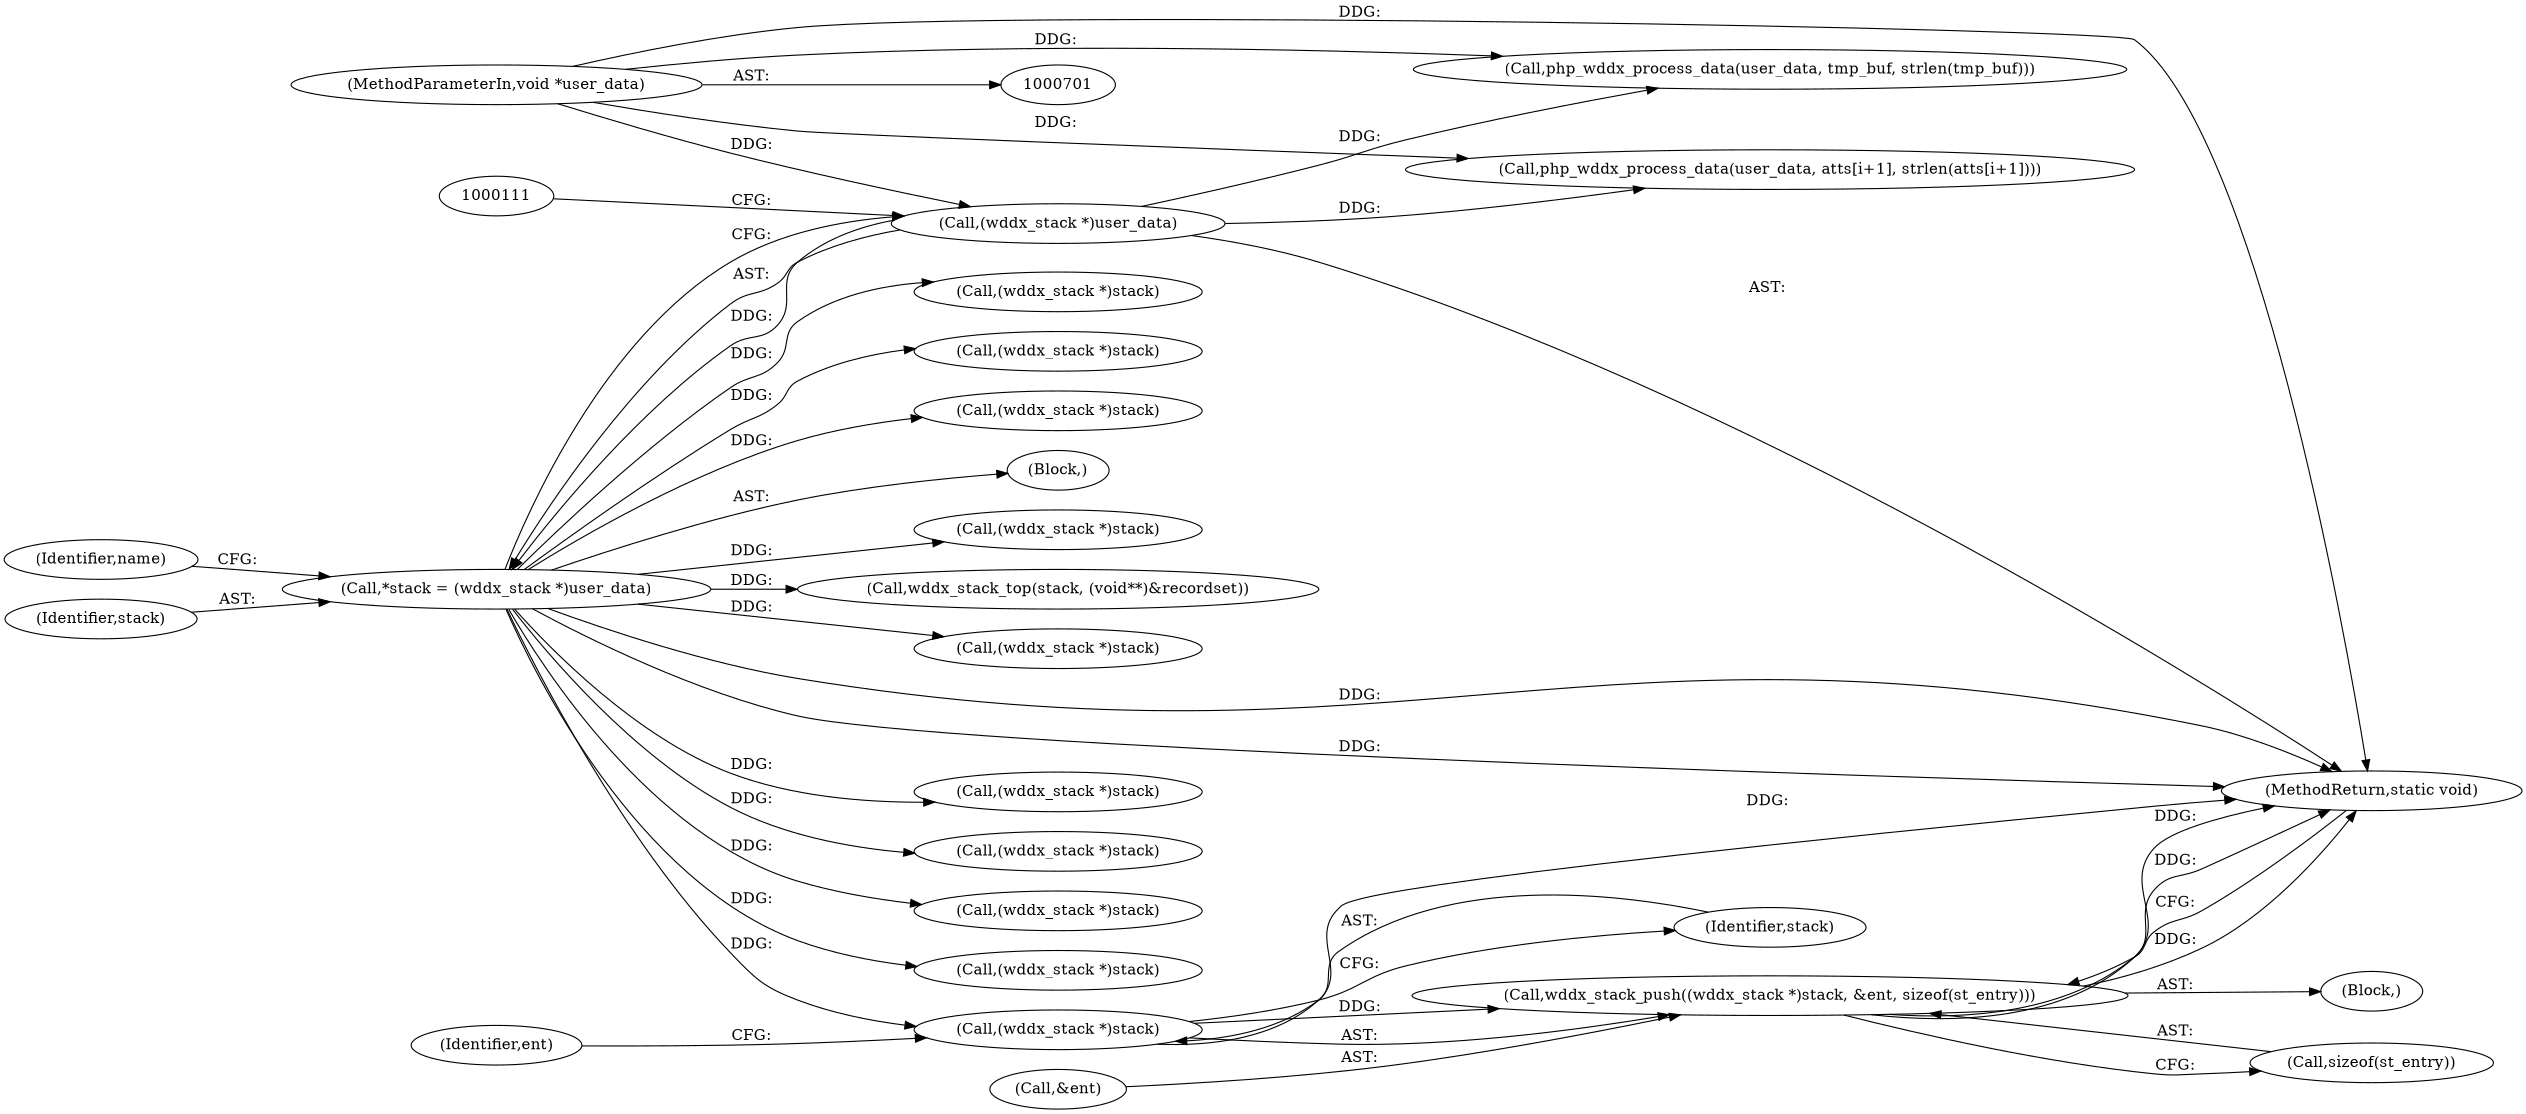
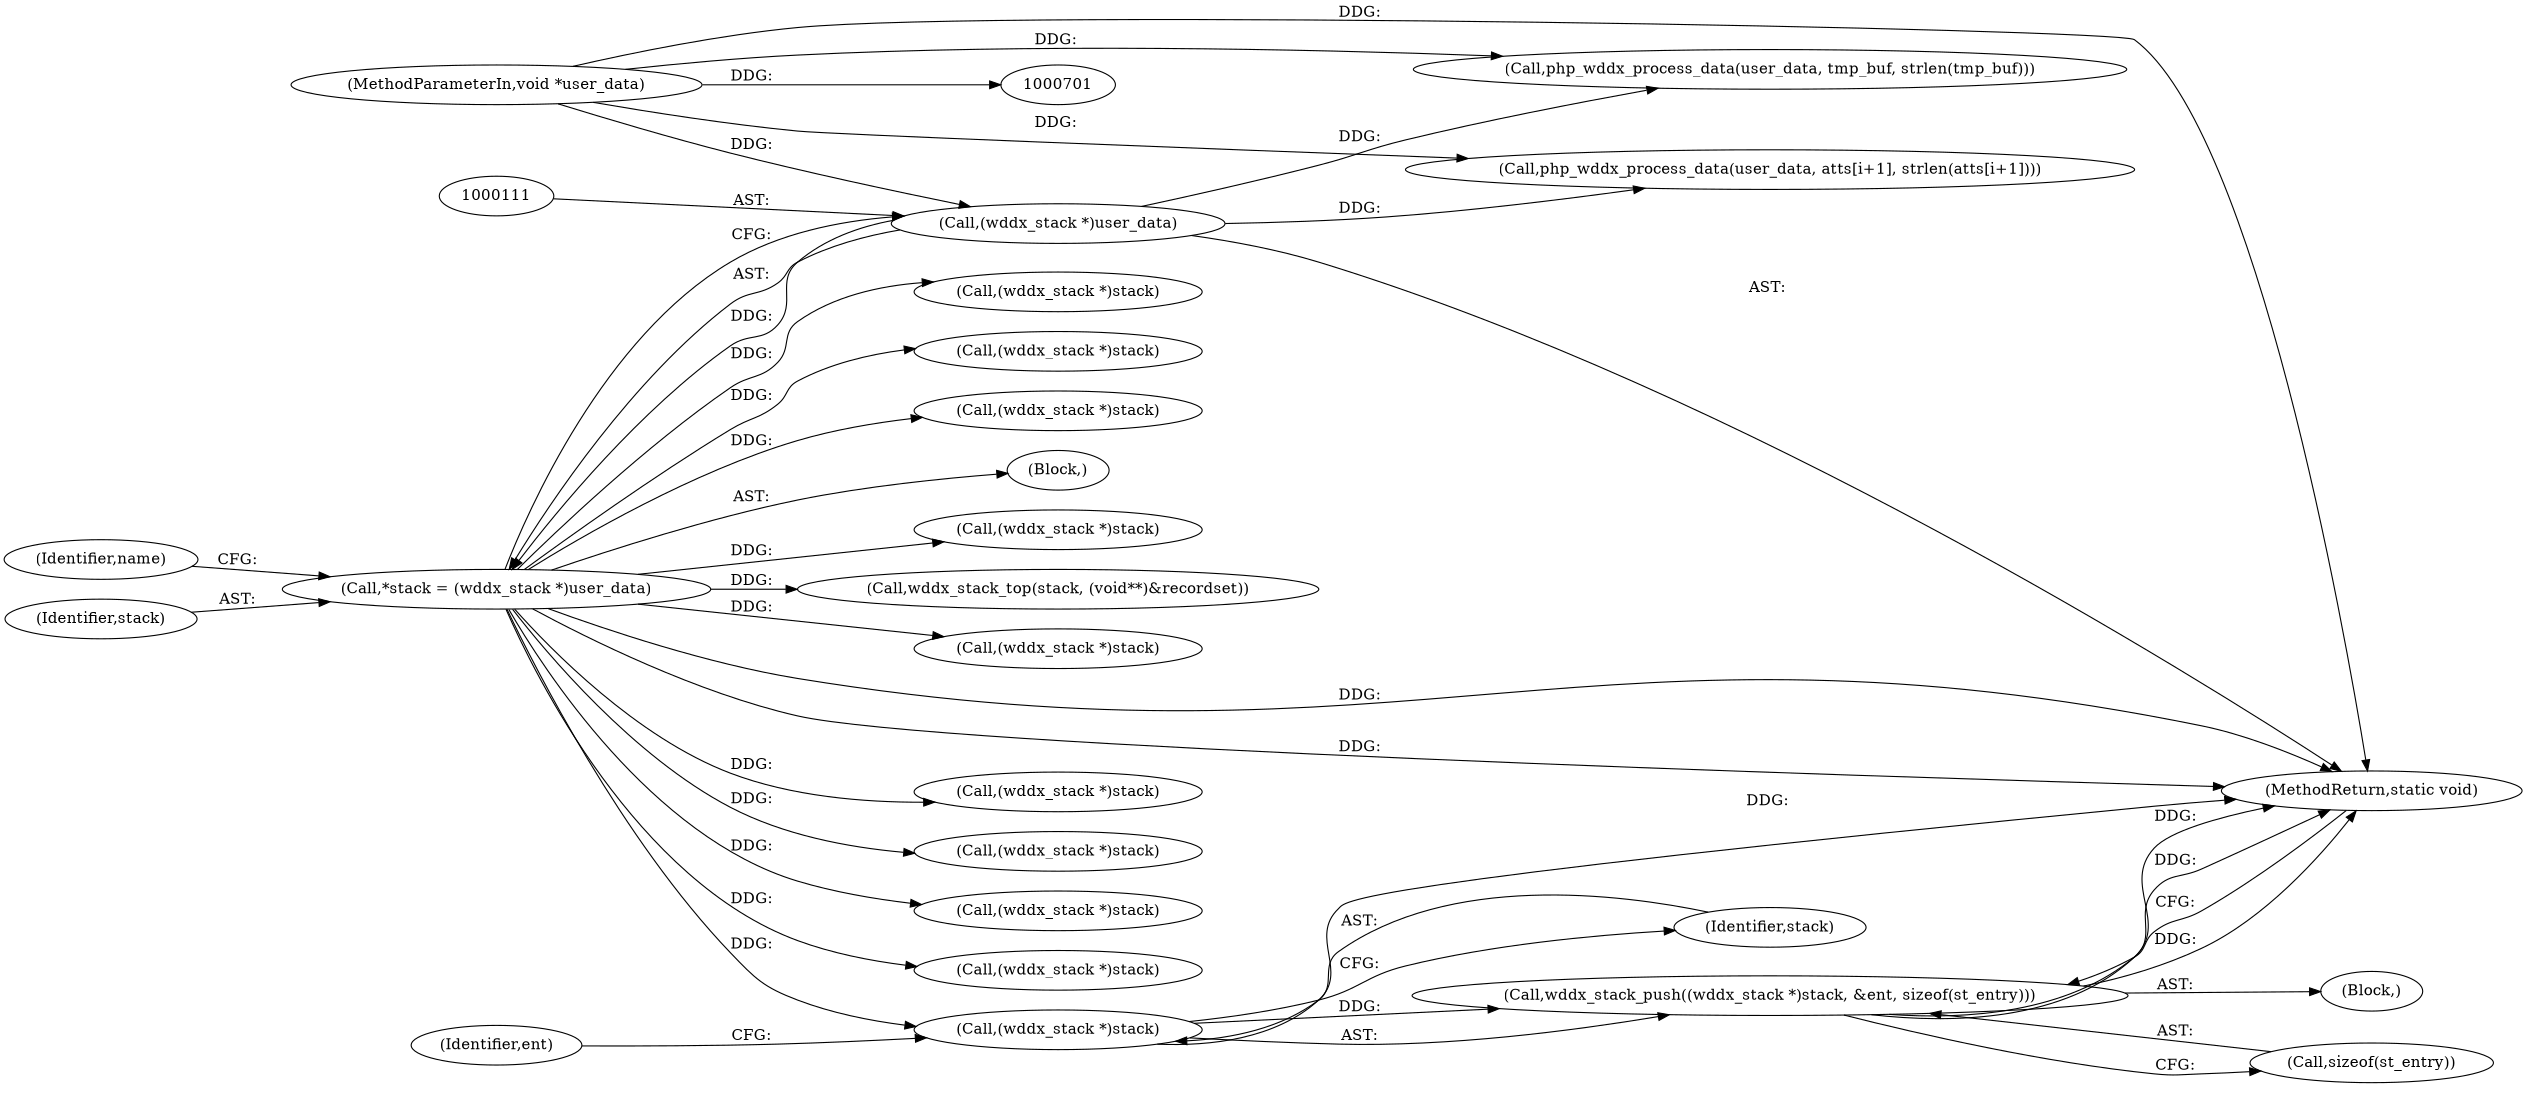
edge "(MethodParameterIn,void *user_data)" -> "1000701": label "AST: " -> "DDG: "
edge "1000111" -> "(Call,(wddx_stack *)user_data)": label "CFG: " -> "AST: "
node "(Call,&ent)": removed
